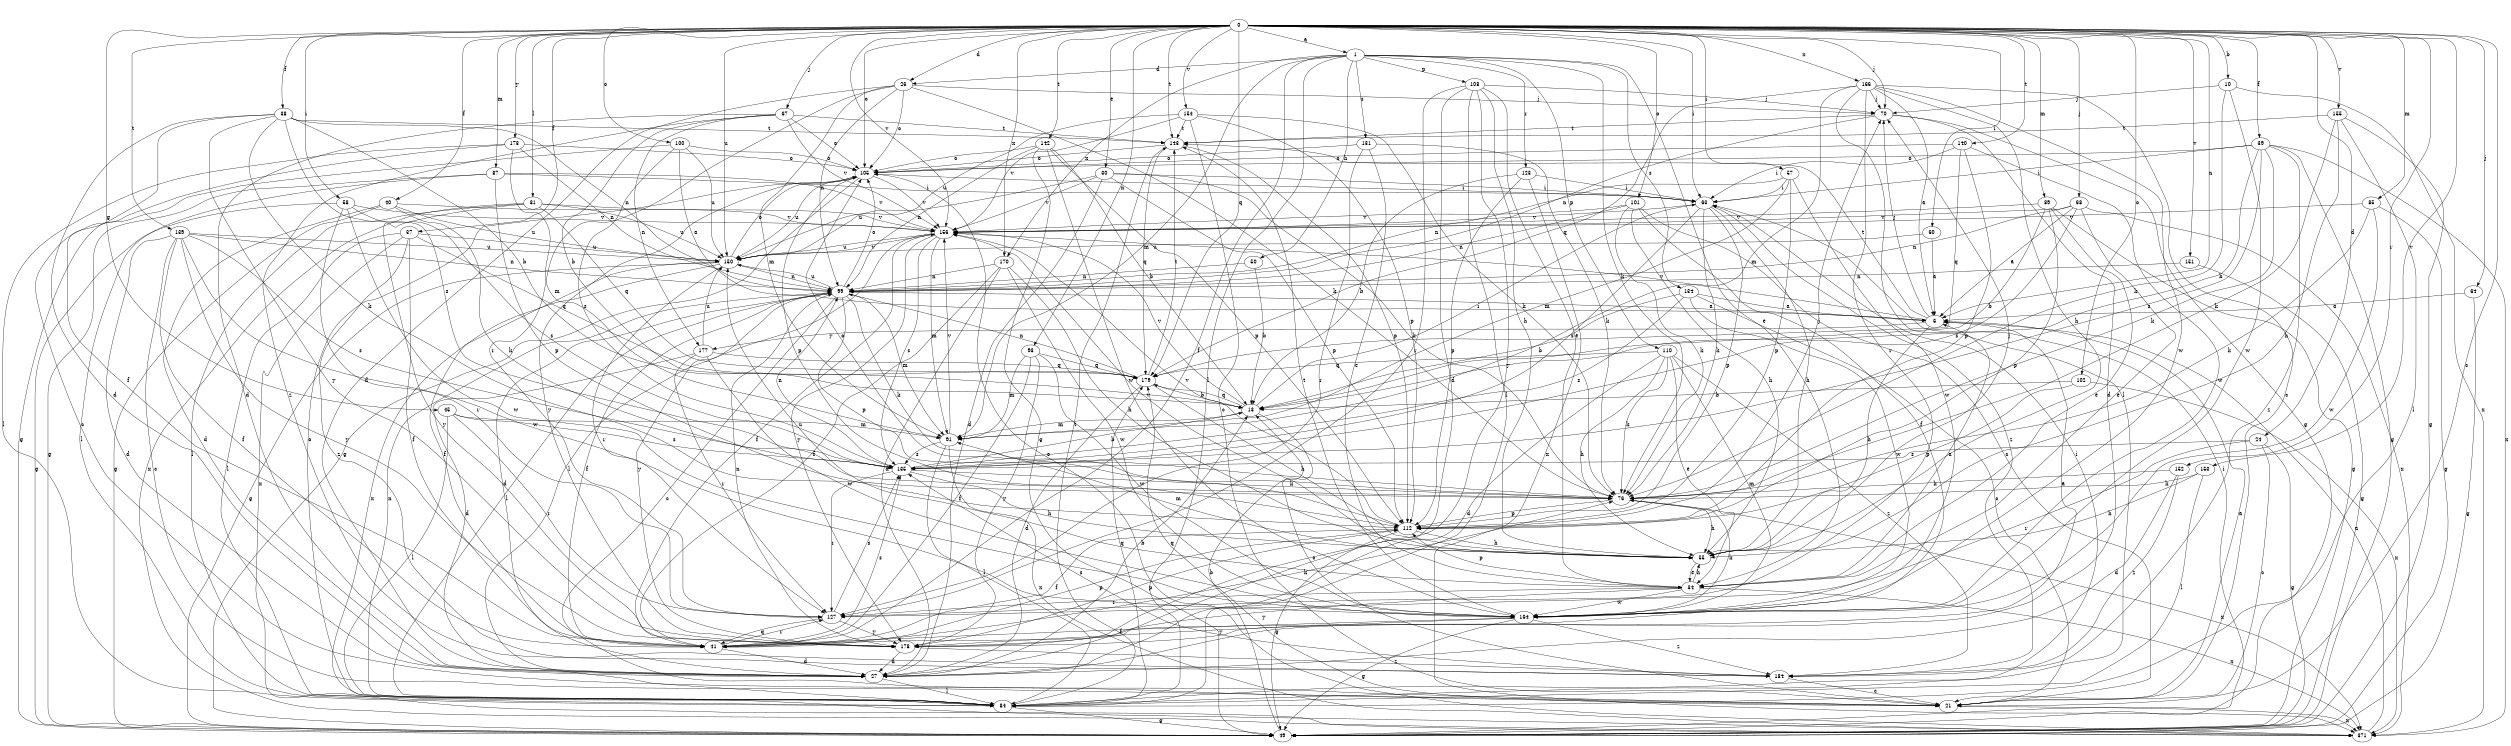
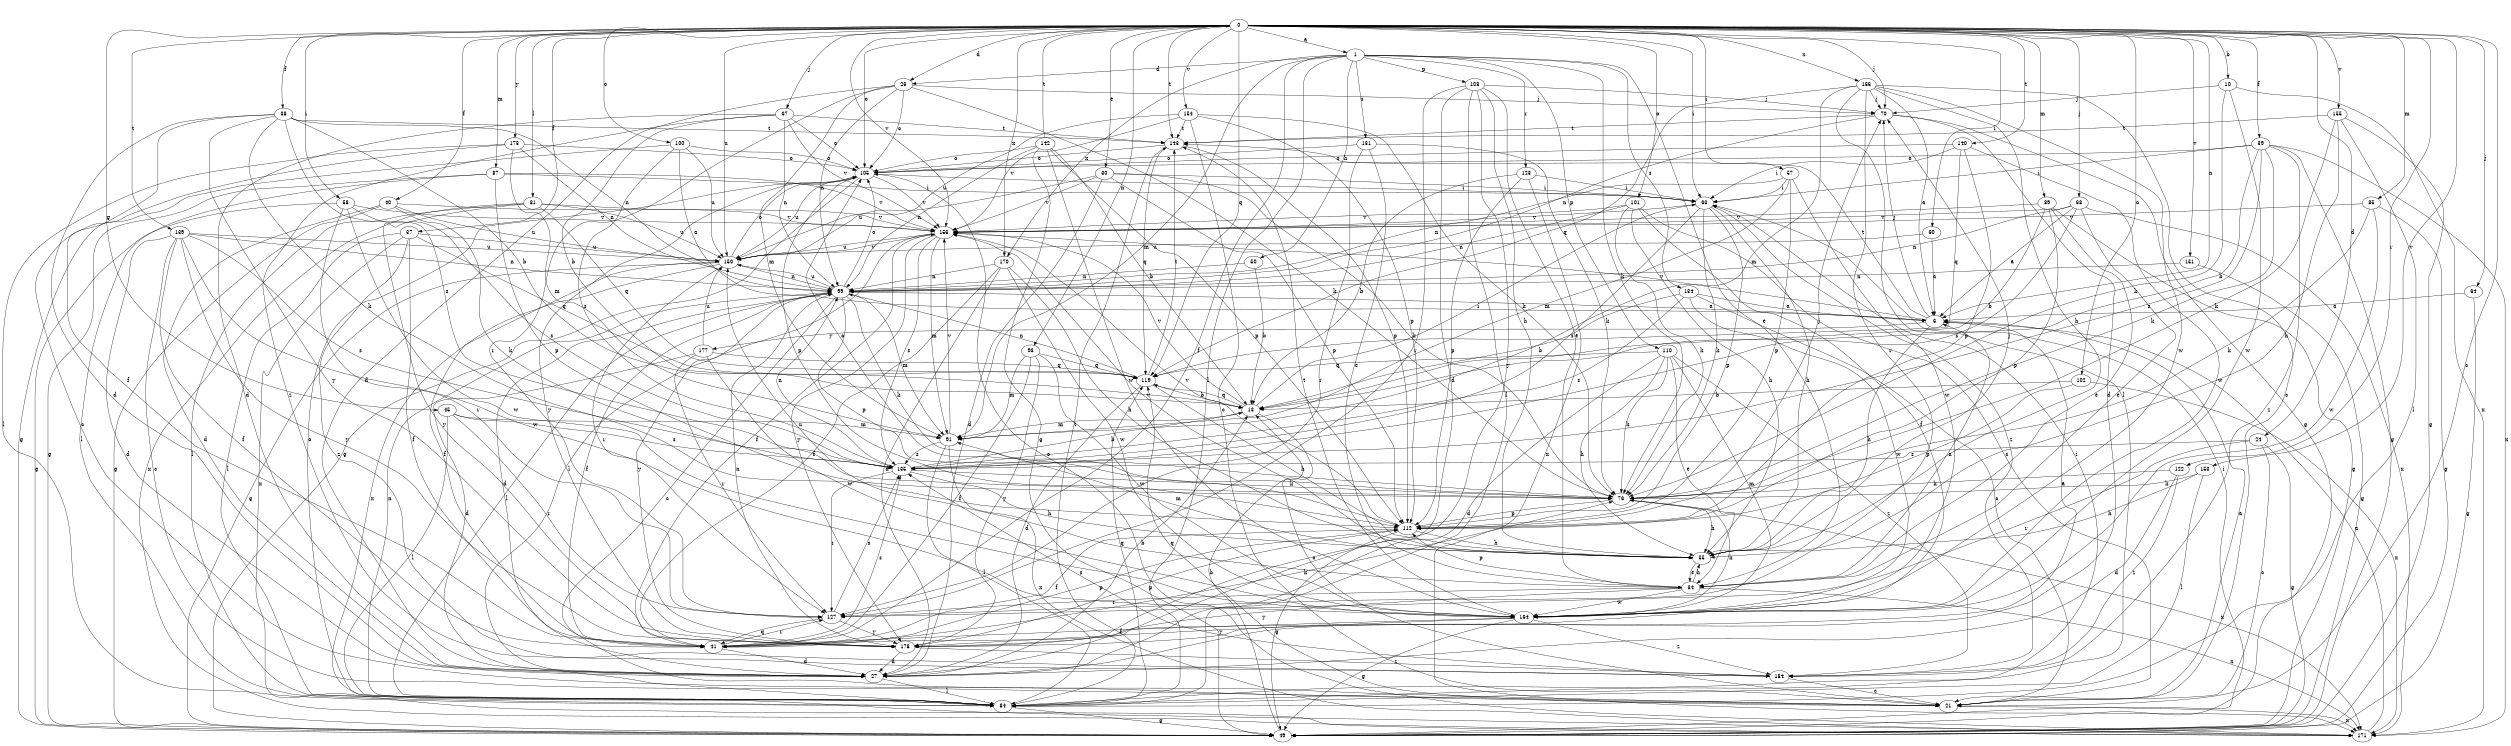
edge "0" -> "142": reversed
edge "67" -> "177": now "67" -> "99"
node "179": label "179" -> "119"
node "152": label "152" -> "122"
node "371": label "371" -> "171"
